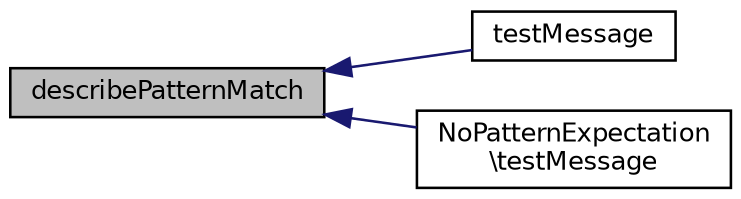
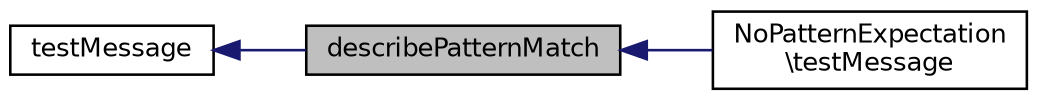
edge "testMessage" -> "describePatternMatch": reversed
